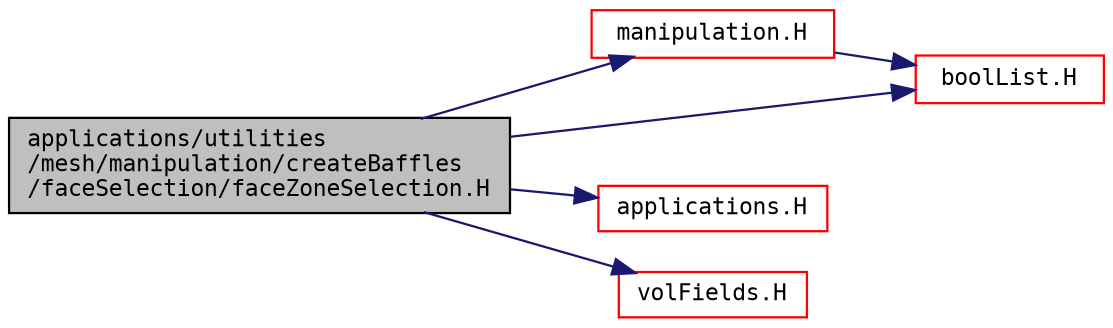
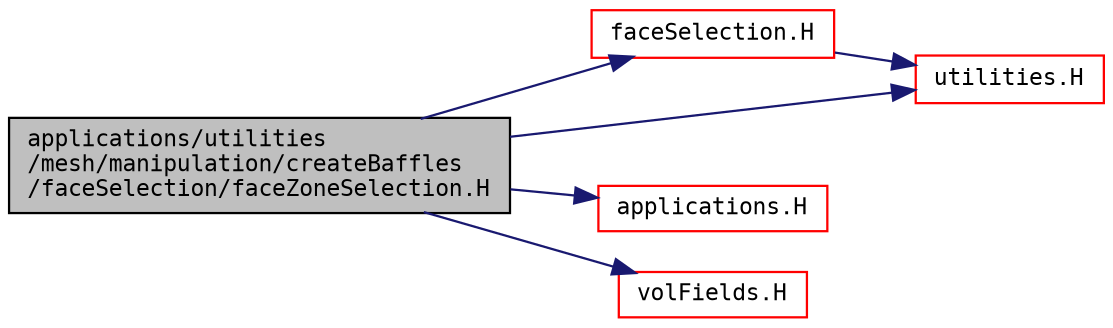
node "manipulation.H": label "manipulation.H" -> "faceSelection.H"
node "boolList.H": label "boolList.H" -> "utilities.H"
